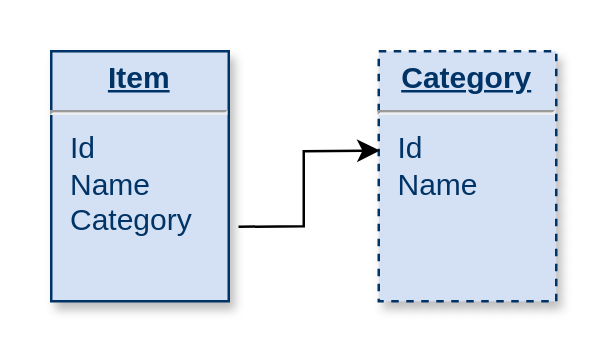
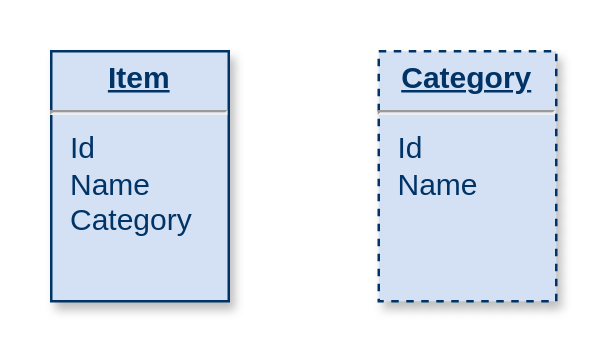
edge "Item Id Name Category" -> "Category Id Name": removed
